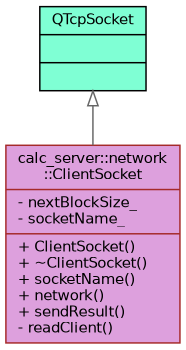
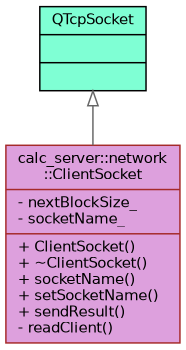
node "calc_server::network": text "+ network()" -> "+ setSocketName()"
